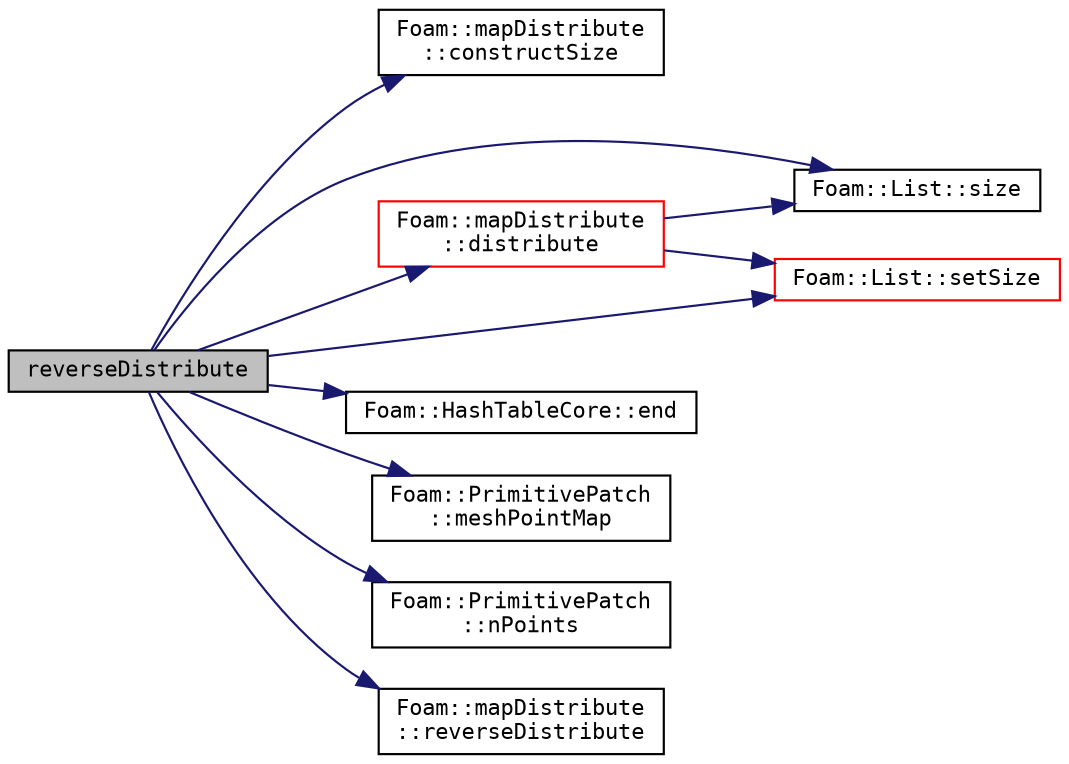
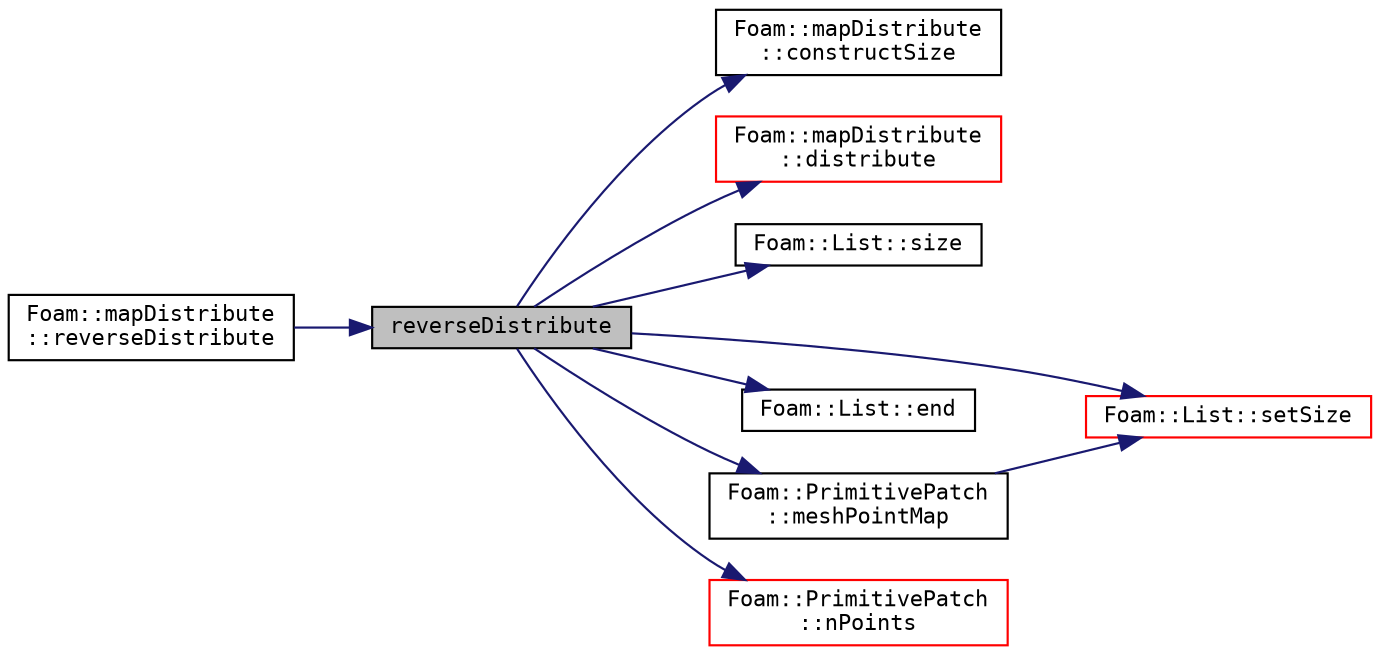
edge "Foam::mapDistribute ::distribute" -> "Foam::List::size": removed
edge "Foam::mapDistribute ::distribute" -> "Foam::List::setSize": now "Foam::PrimitivePatch ::meshPointMap" -> "Foam::List::setSize"
node "Foam::HashTableCore::end": label "Foam::HashTableCore::end" -> "Foam::List::end"
edge "reverseDistribute" -> "Foam::mapDistribute ::reverseDistribute": reversed
node "Foam::PrimitivePatch ::nPoints": color black -> red
